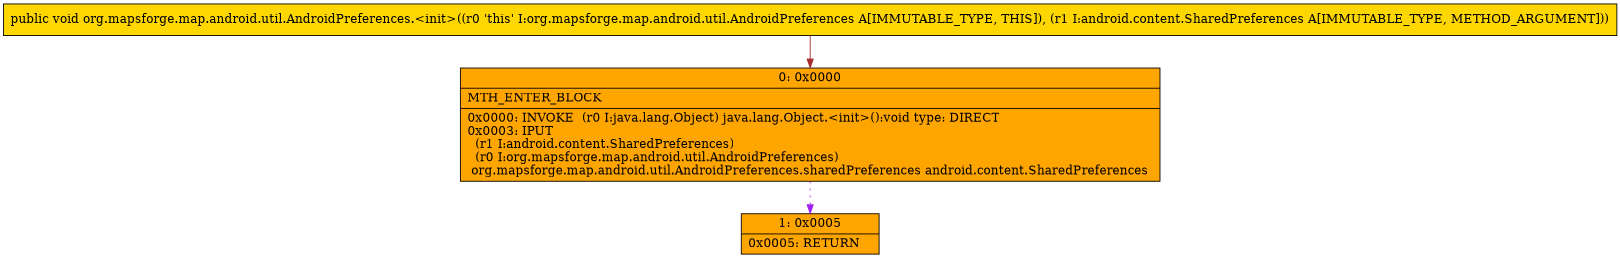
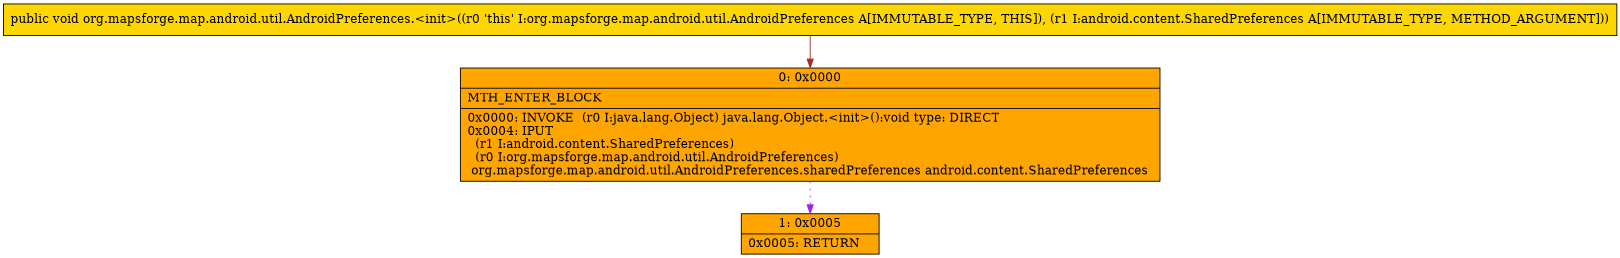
node "0: 0x0000": text "0x0003: IPUT" -> "0x0004: IPUT"
